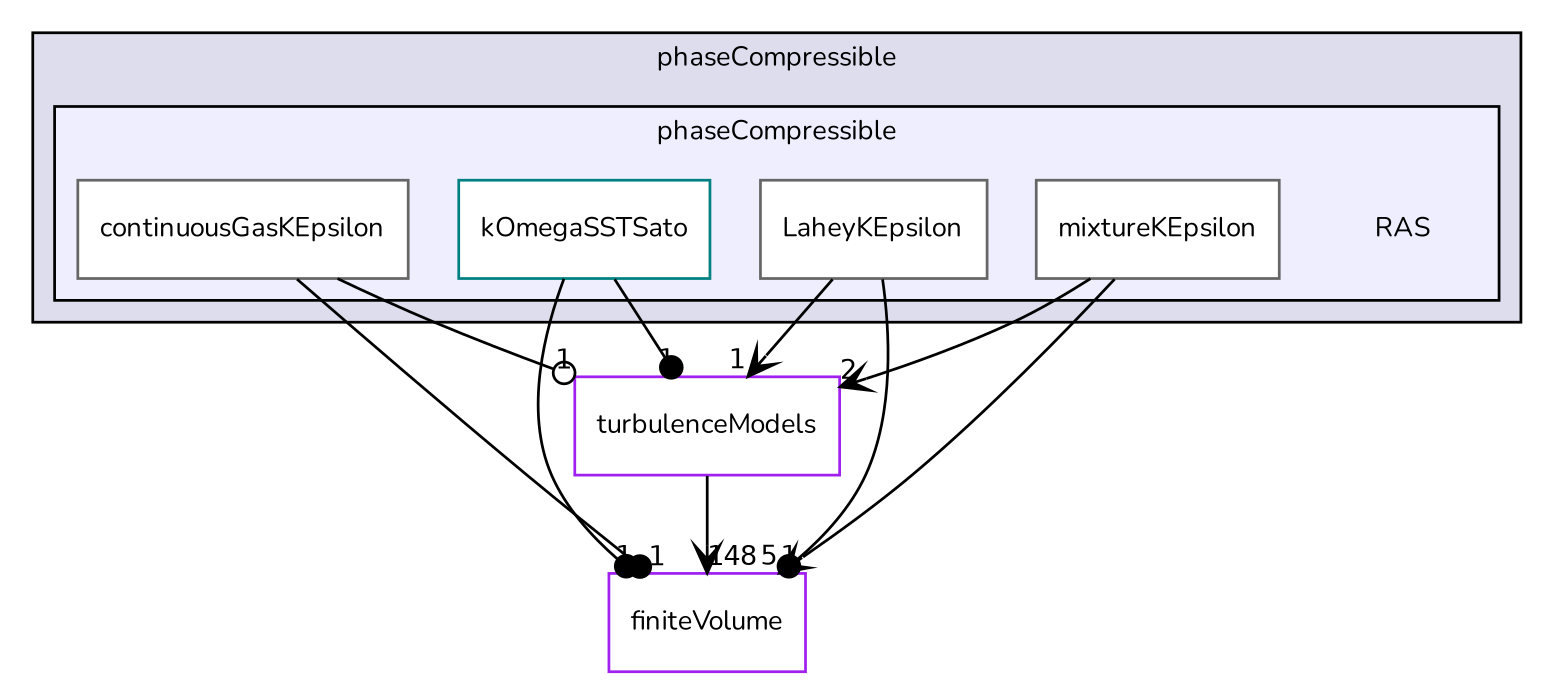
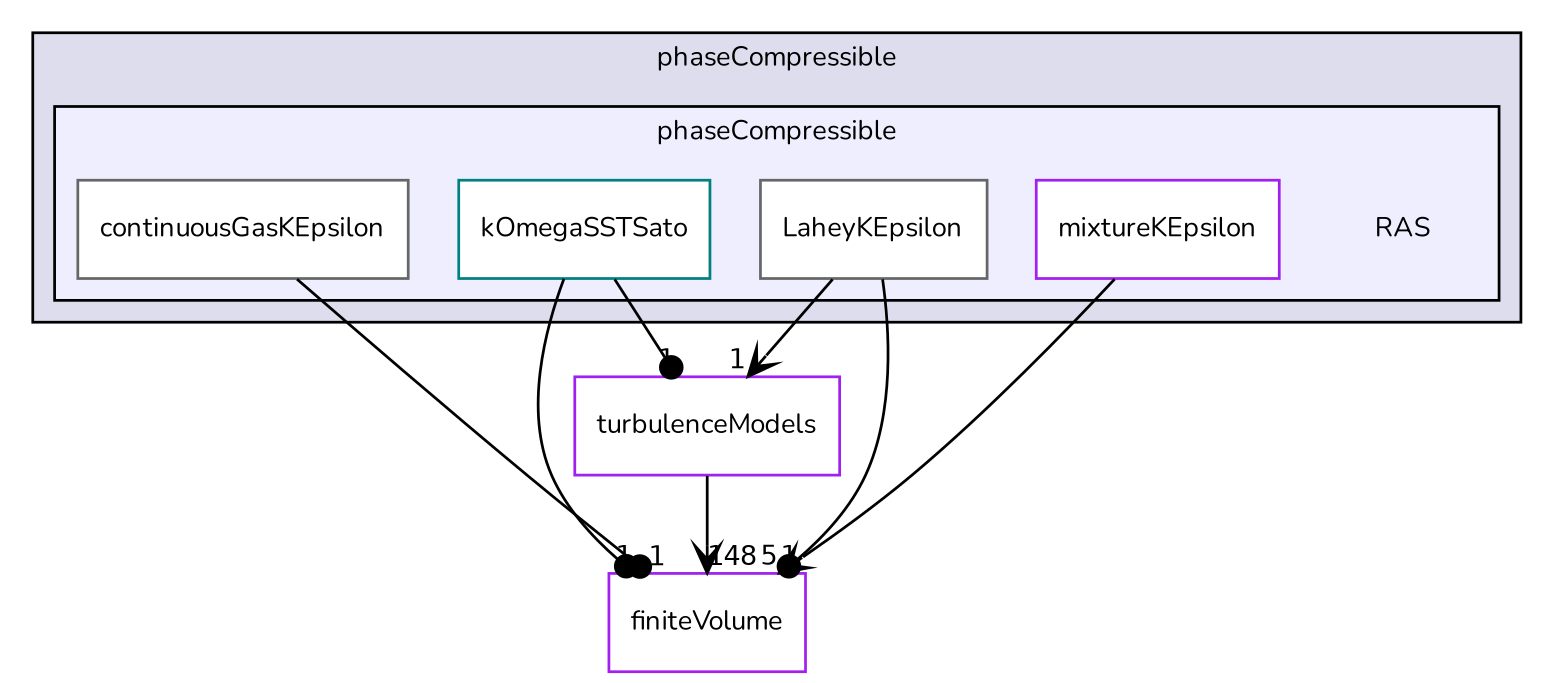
node "mixtureKEpsilon": color gray40 -> purple
edge "continuousGasKEpsilon" -> "turbulenceModels": removed
edge "mixtureKEpsilon" -> "turbulenceModels": removed
